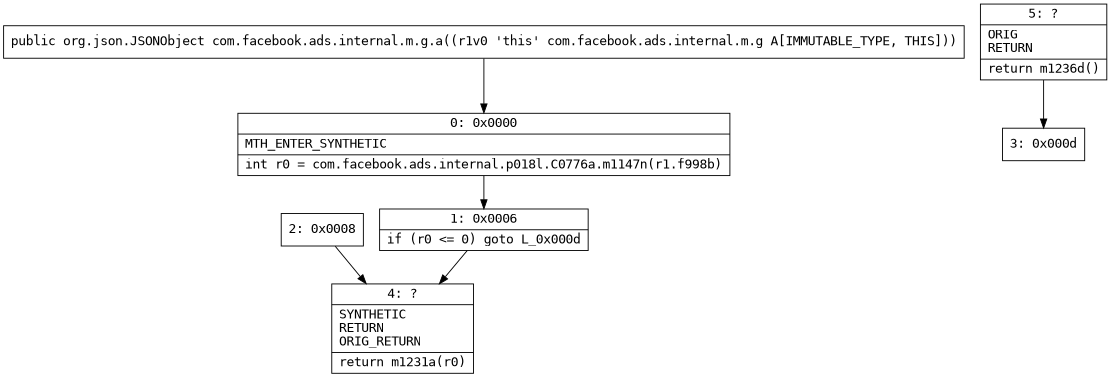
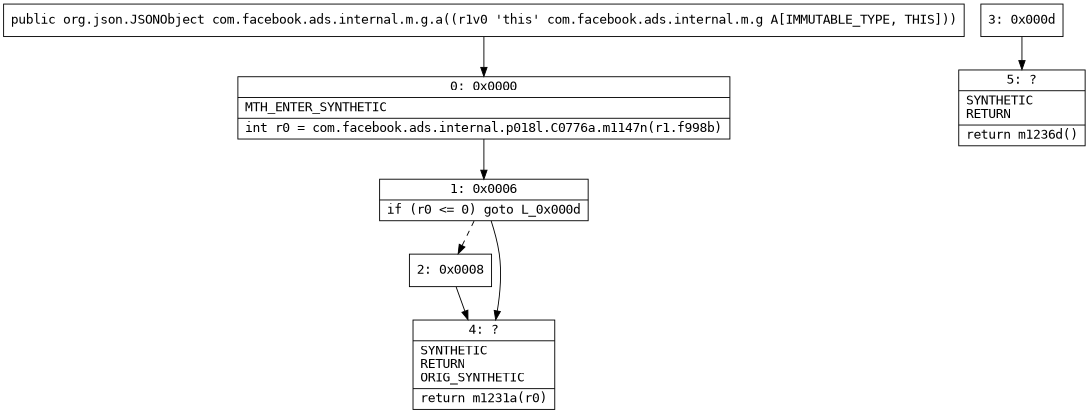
node "5: ?": text "ORIG" -> "SYNTHETIC"
edge "5: ?" -> "3: 0x000d": reversed
edge "1: 0x0006" -> "2: 0x0008": added
node "4: ?": text "ORIG_RETURN" -> "ORIG_SYNTHETIC"
